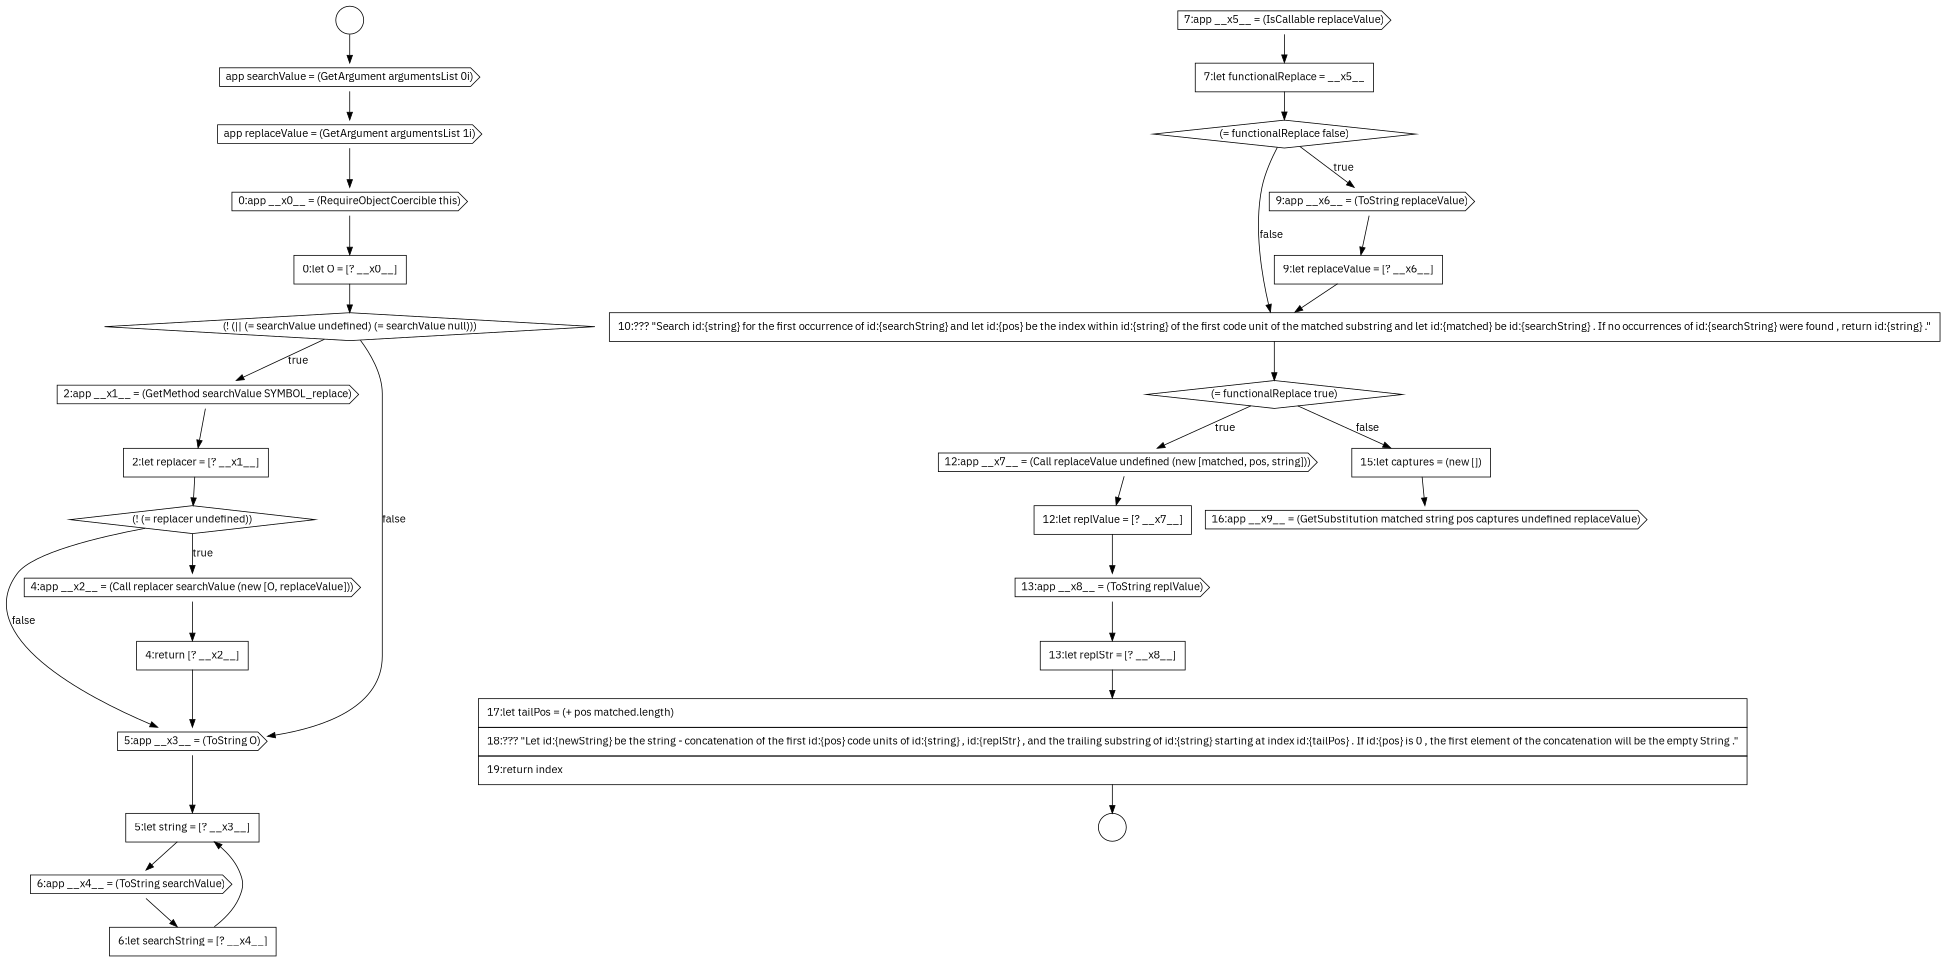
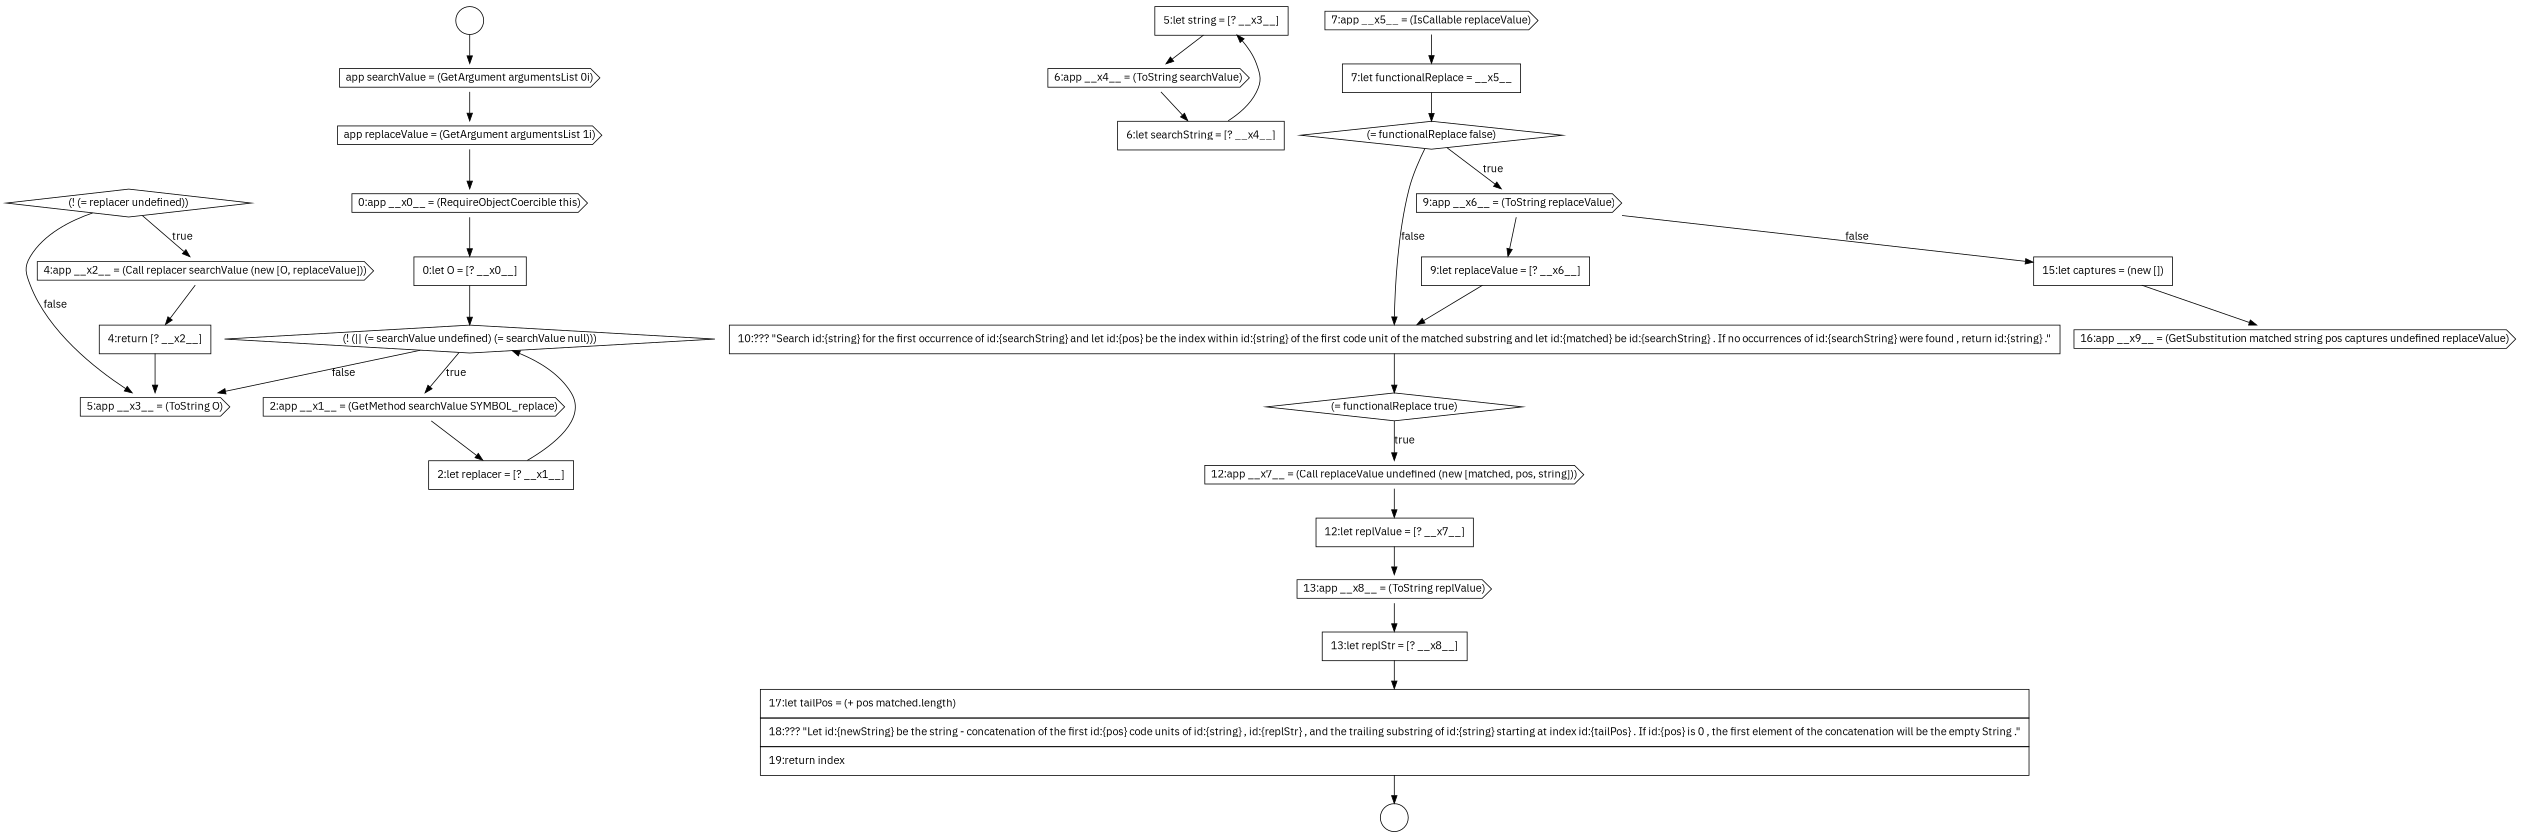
edge "(= functionalReplace true)" -> "15:let captures = (new [])": now "9:app __x6__ = (ToString replaceValue)" -> "15:let captures = (new [])"
edge "2:let replacer = [? __x1__]" -> "(! (= replacer undefined))": now "2:let replacer = [? __x1__]" -> "(! (|| (= searchValue undefined) (= searchValue null)))"
edge "5:app __x3__ = (ToString O)" -> "5:let string = [? __x3__]": removed
